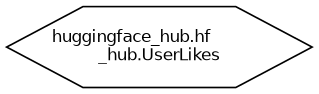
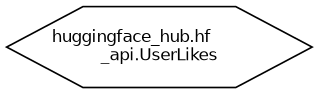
node "huggingface_hub.hf _hub.UserLikes": label "huggingface_hub.hf _hub.UserLikes" -> "huggingface_hub.hf _api.UserLikes"
